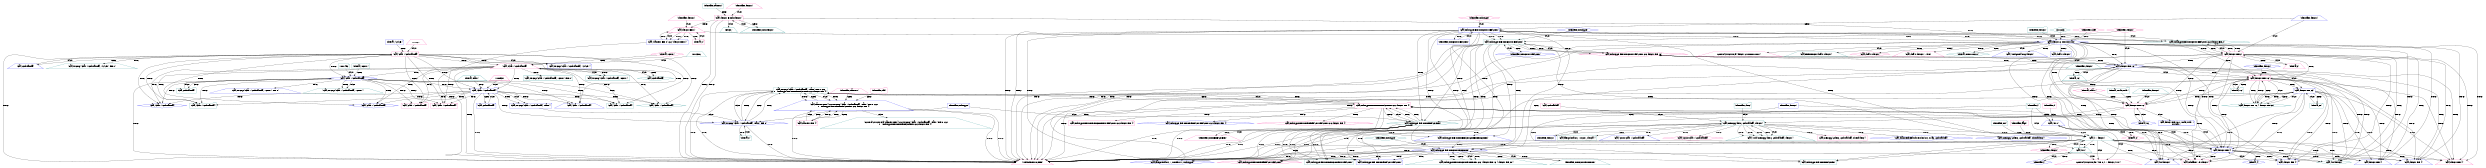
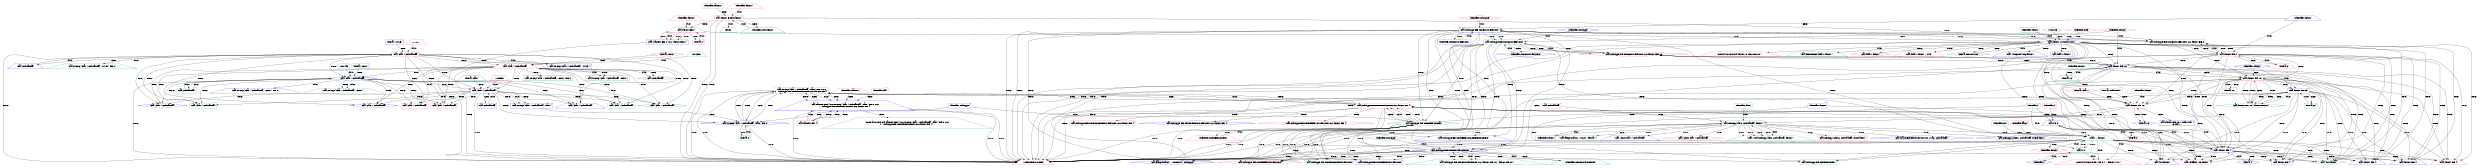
node "(Call,xnh_type == NT_GNU_VERSION && descsz == 2)": shape diamond -> folder
